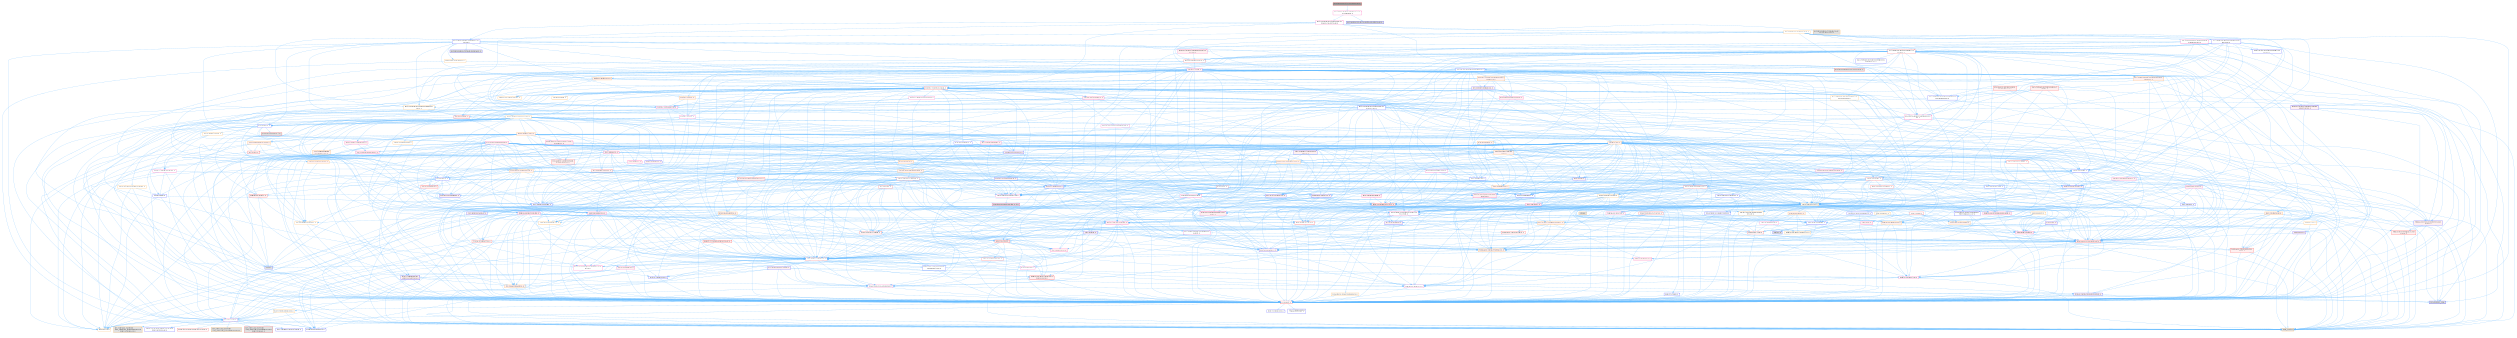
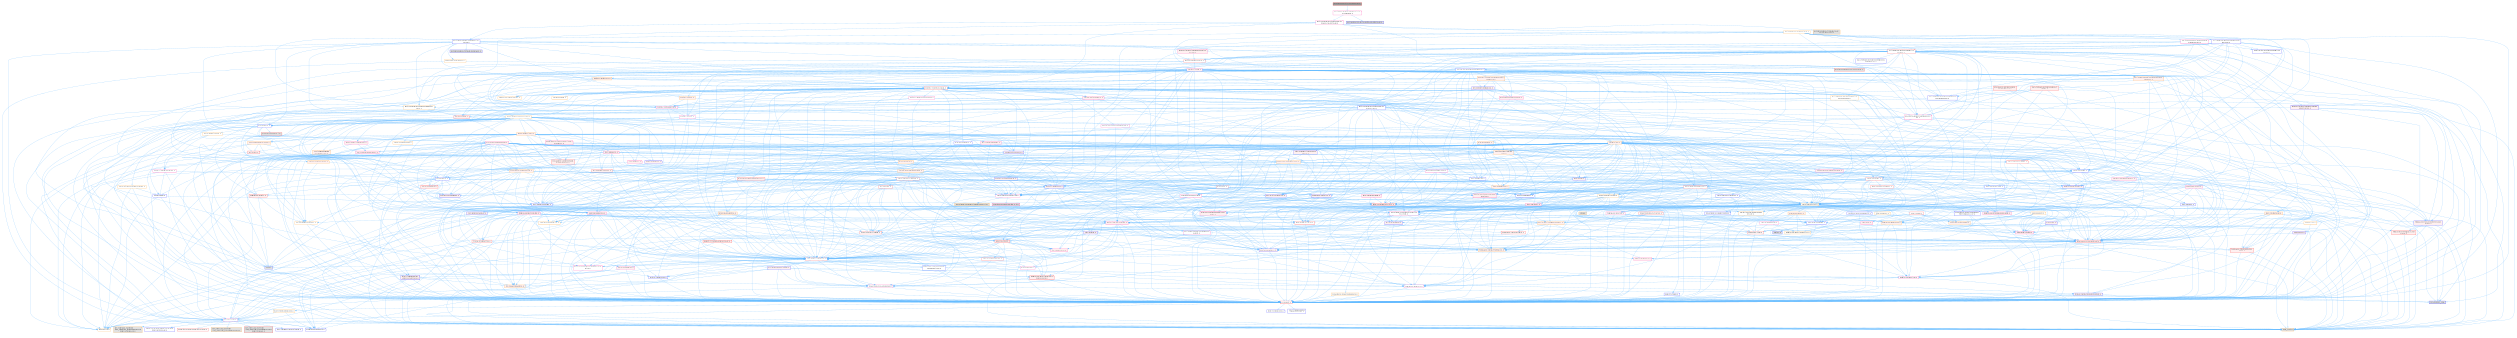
node "Containers/UnrealStringIncludes.h.inl": added
